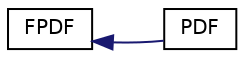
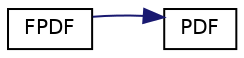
edge "PDF" -> "FPDF": reversed
